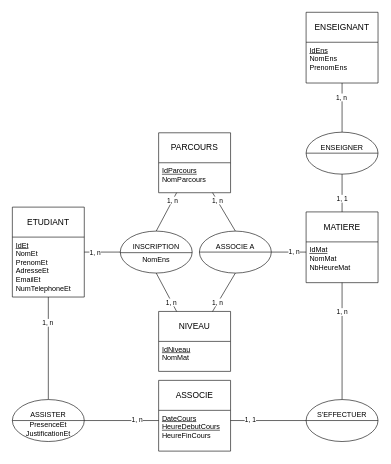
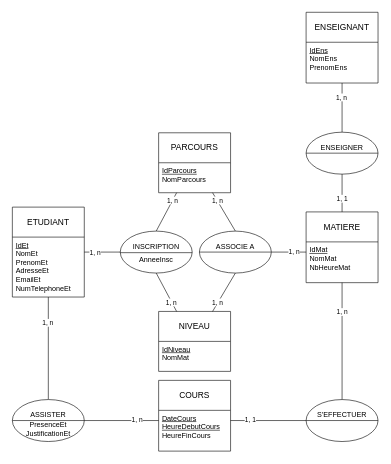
node "NomEns": label "NomEns" -> "AnneeInsc"
node "ASSOCIE": label "ASSOCIE" -> "COURS"
